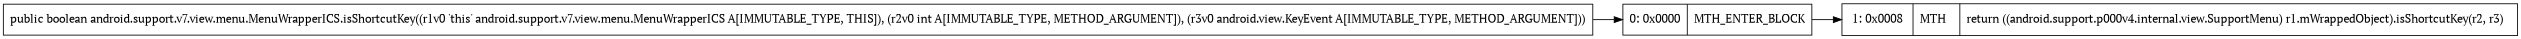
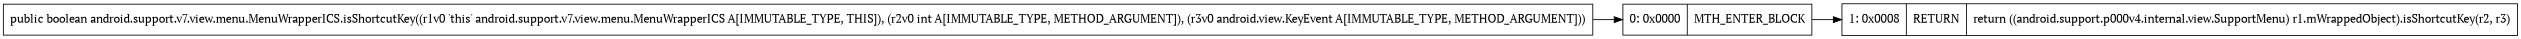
node "1: 0x0008": text "MTH" -> "RETURN"
